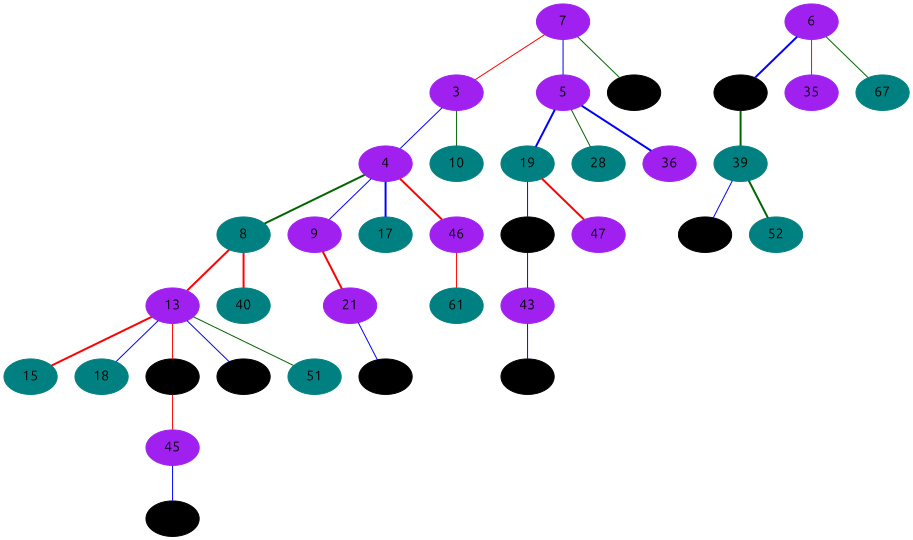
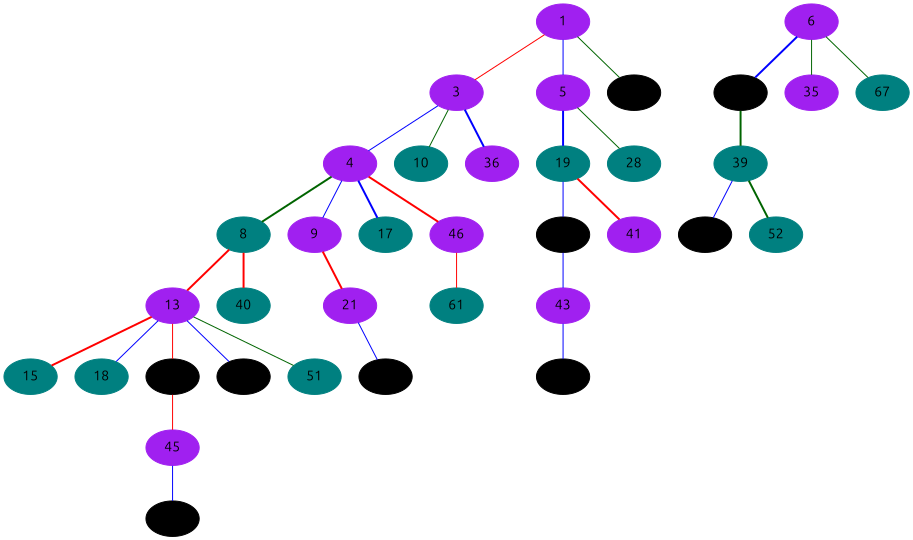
node "7": label "7" -> "1"
edge "6" -- "35": color red -> darkgreen
edge "5" -- "36": now "3" -- "36"
node "47": label "47" -> "41"
